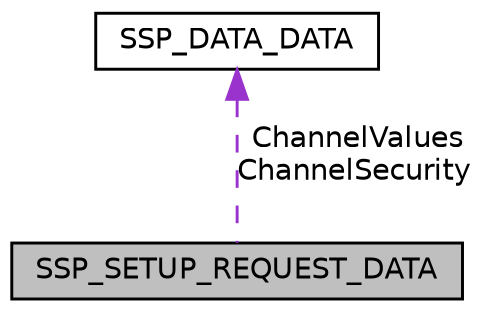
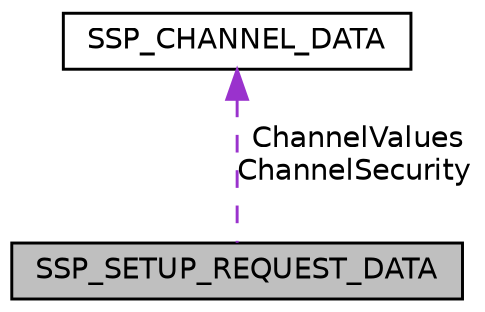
node "SSP_DATA_DATA": label "SSP_DATA_DATA" -> "SSP_CHANNEL_DATA"
